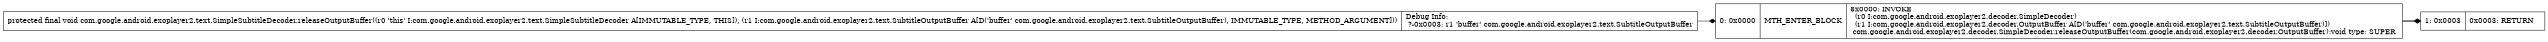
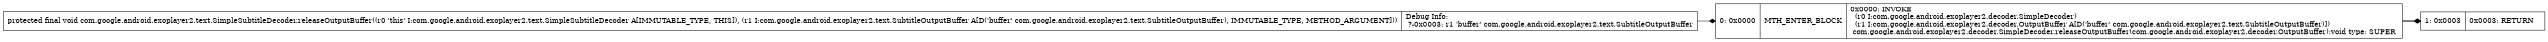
node "0: 0x0000": text "8x0000: INVOKE" -> "0x0000: INVOKE"
